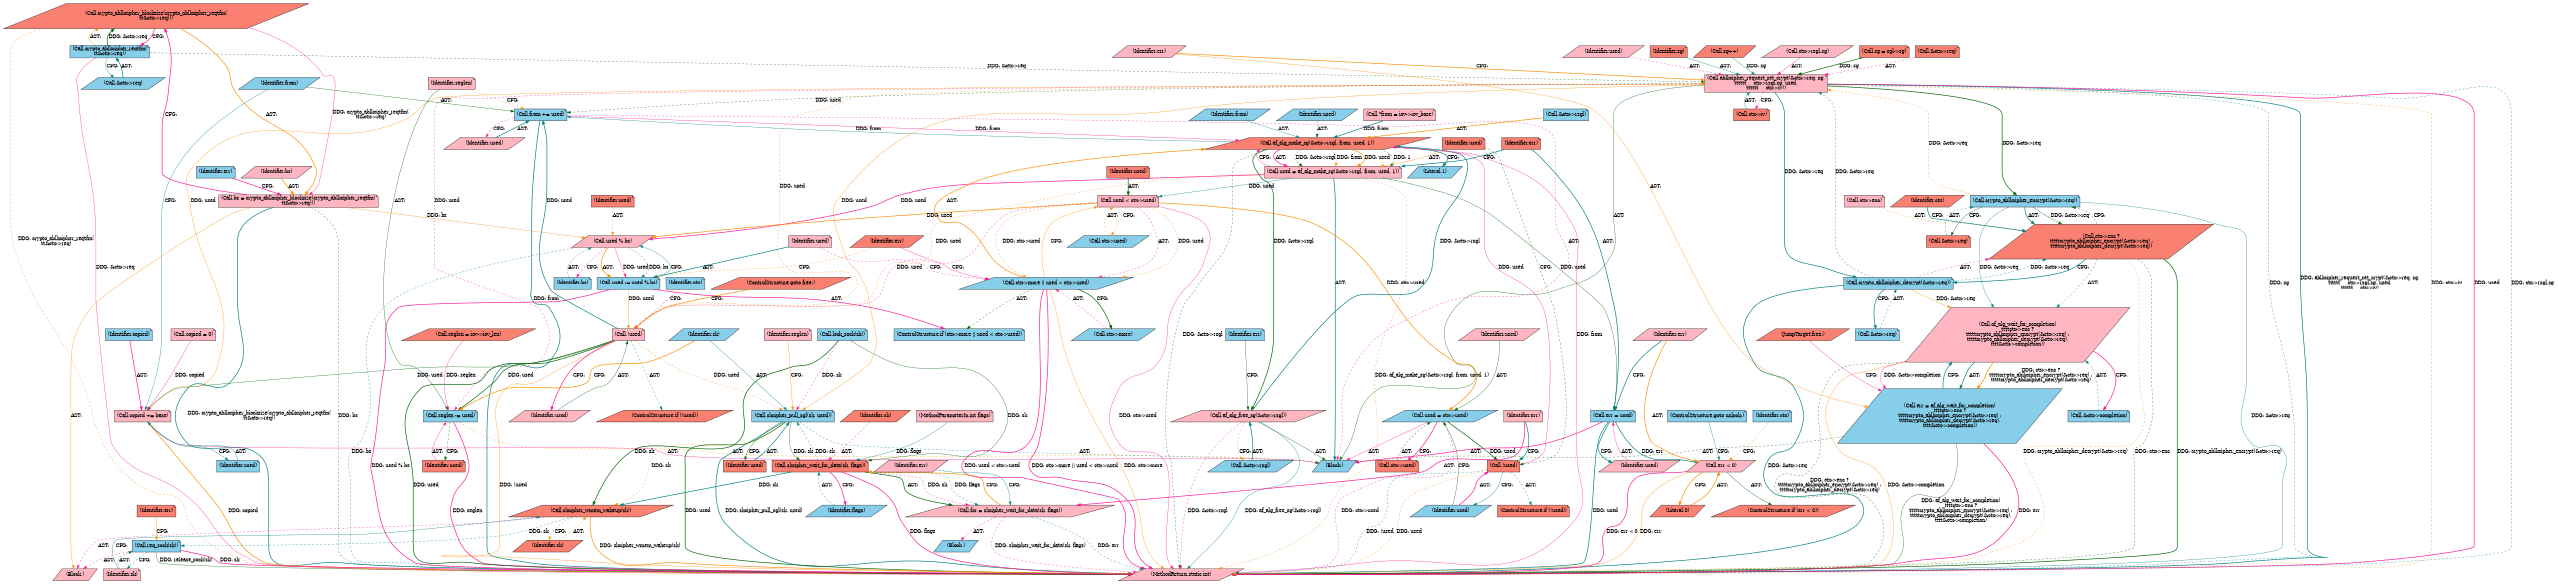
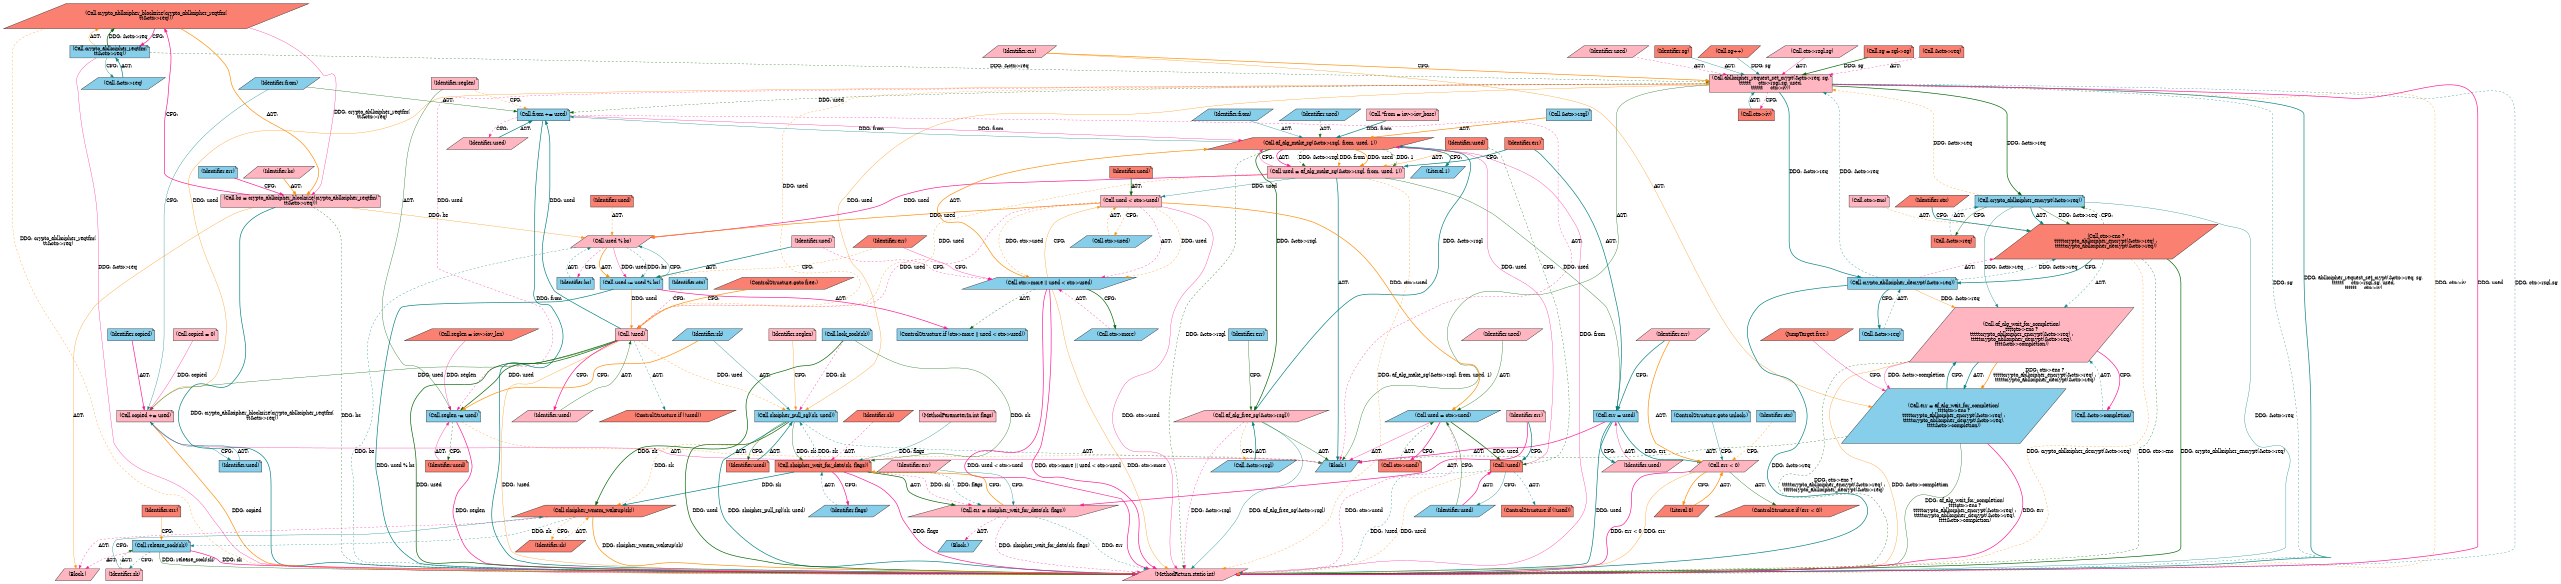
node "(Call,copied += base)": label "(Call,copied += base)" -> "(Call,copied += used)"
node "(Call,for = skcipher_wait_for_data(sk, flags))": label "(Call,for = skcipher_wait_for_data(sk, flags))" -> "(Call,err = skcipher_wait_for_data(sk, flags))"
node "(Call,req_sock(sk))": label "(Call,req_sock(sk))" -> "(Call,release_sock(sk))"
edge "(Call,used -= used % bs)" -> "(MethodReturn,static int)": color deeppink -> teal
